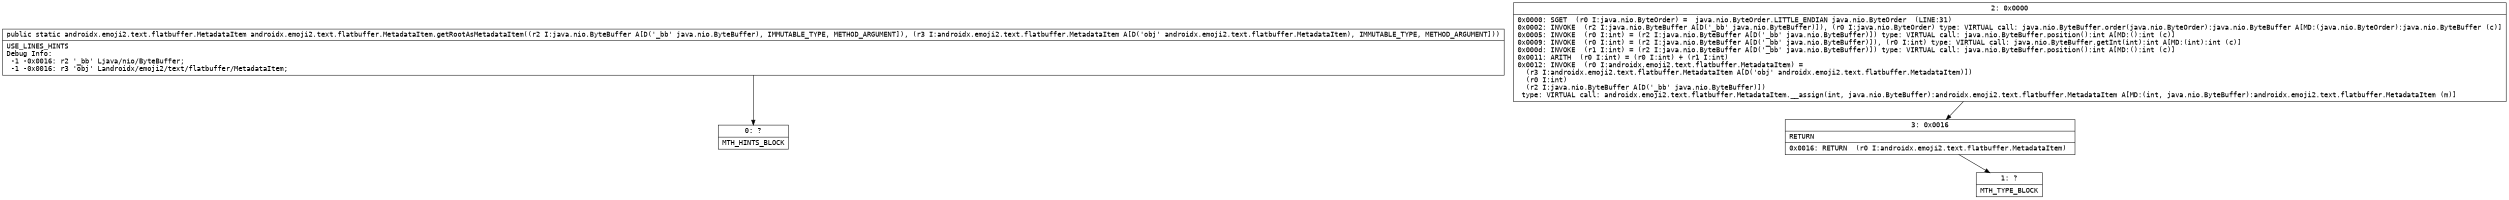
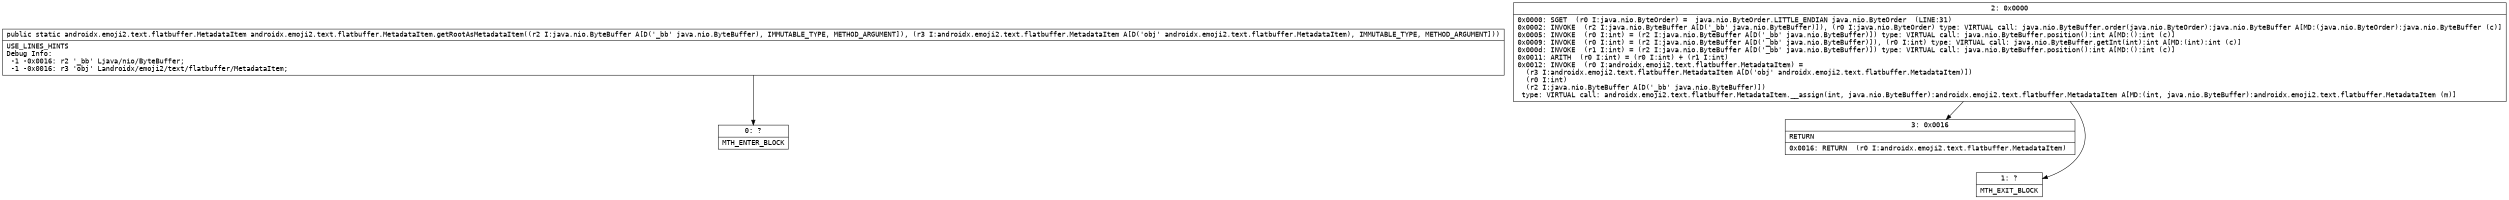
node "0: ?": text "MTH_HINTS_BLOCK" -> "MTH_ENTER_BLOCK"
edge "3: 0x0016" -> "1: ?": now "2: 0x0000" -> "1: ?"
node "1: ?": text "MTH_TYPE_BLOCK" -> "MTH_EXIT_BLOCK"
